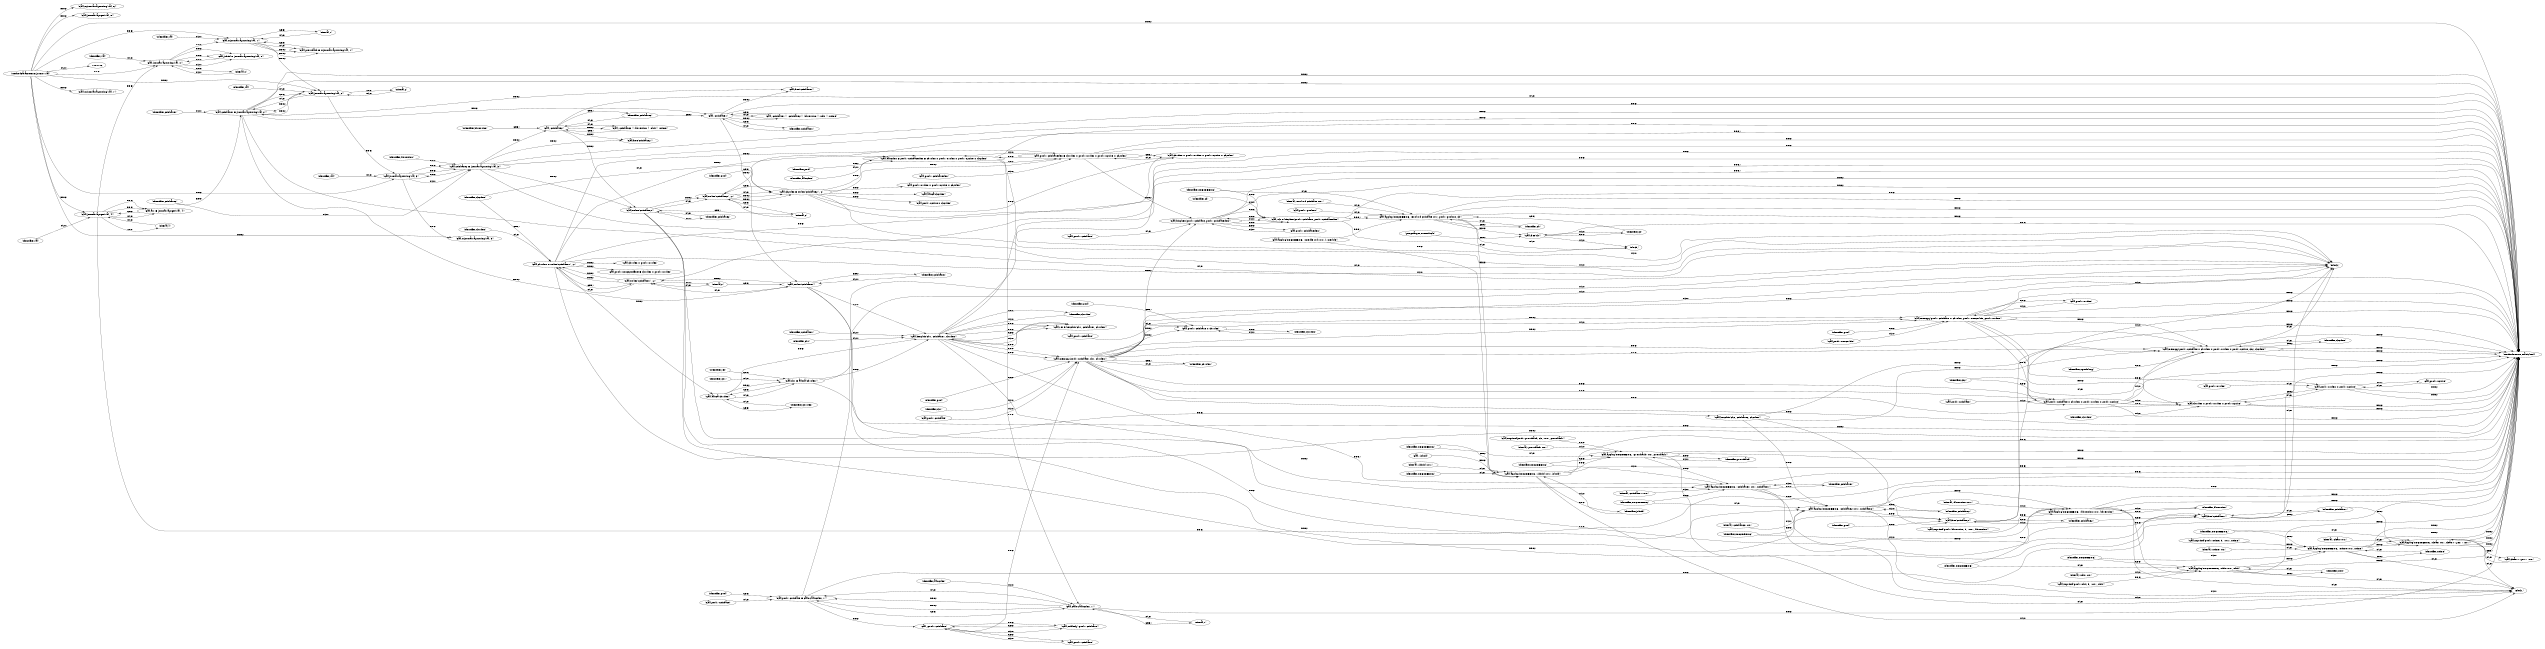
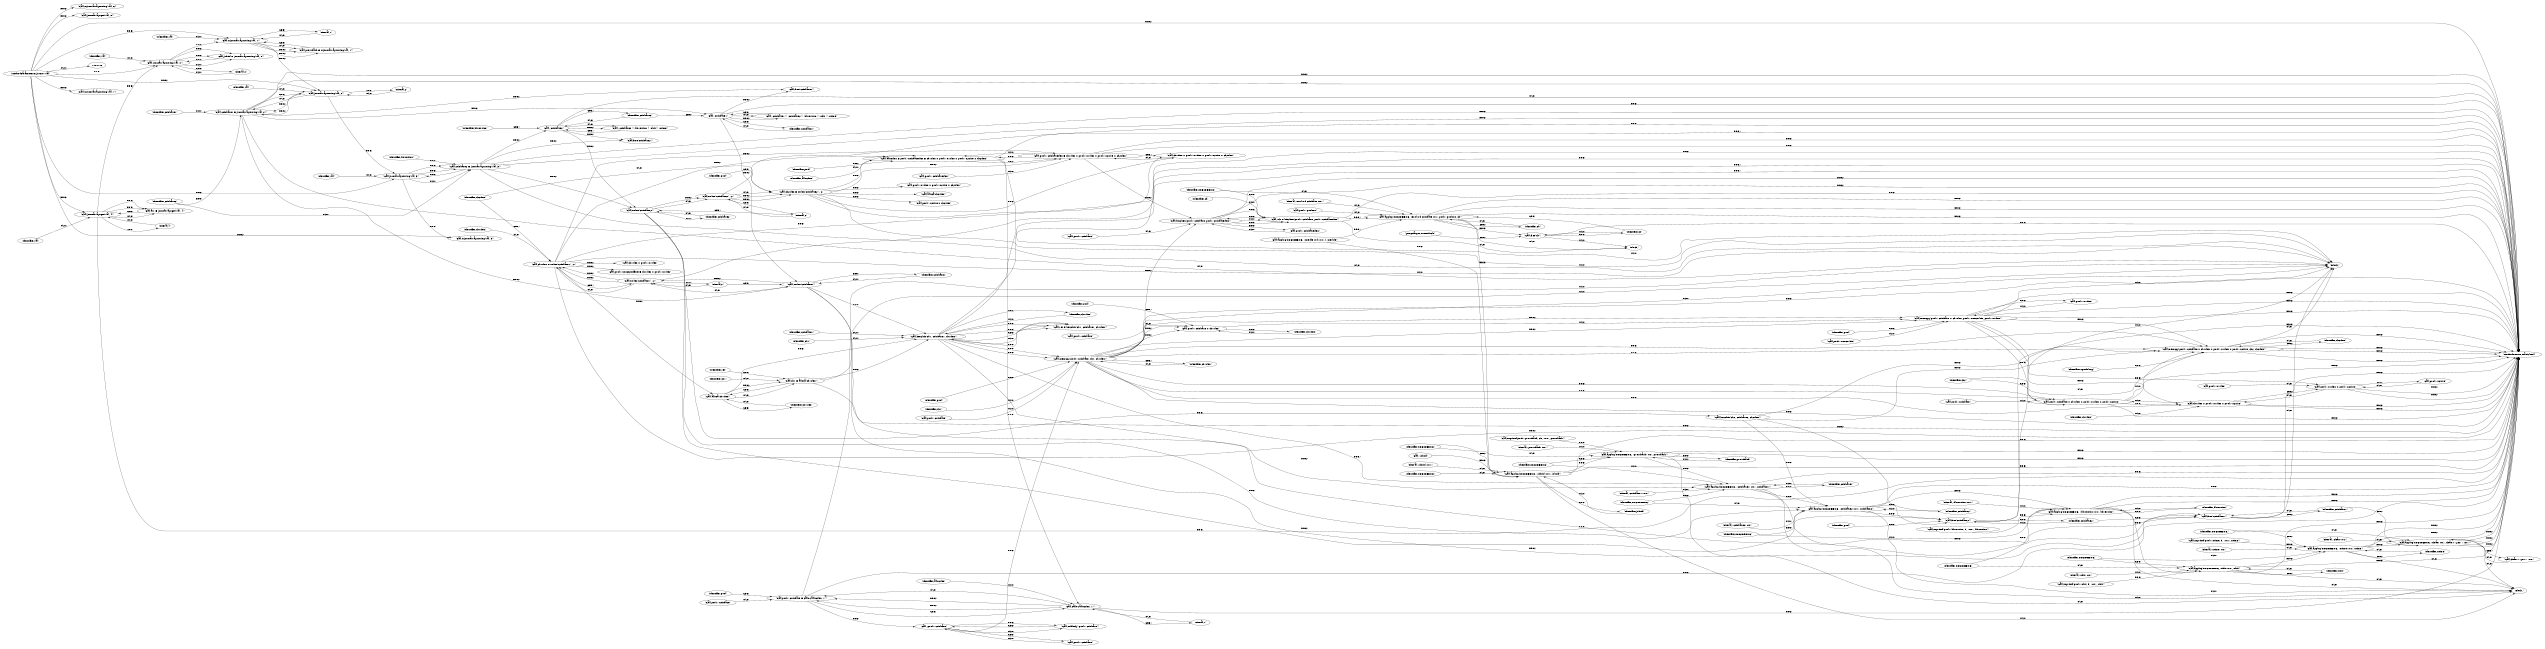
edge "(Call,cb2_len = strlen(coinbase2) / 2)" -> "(Call,strlen(coinbase2) / 2)": removed, label "CFG:"
